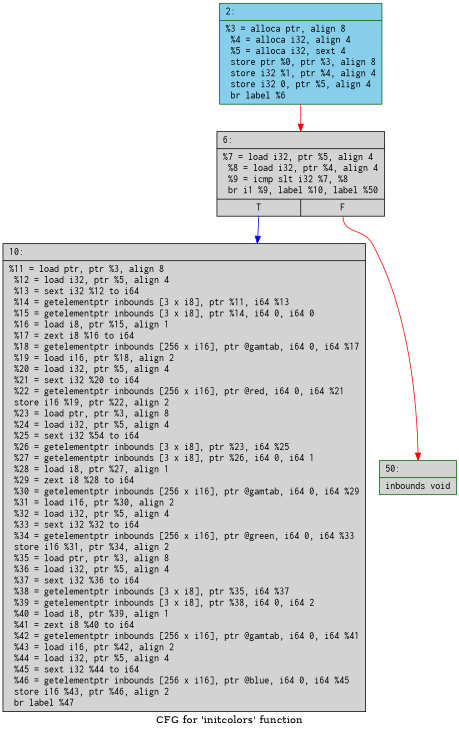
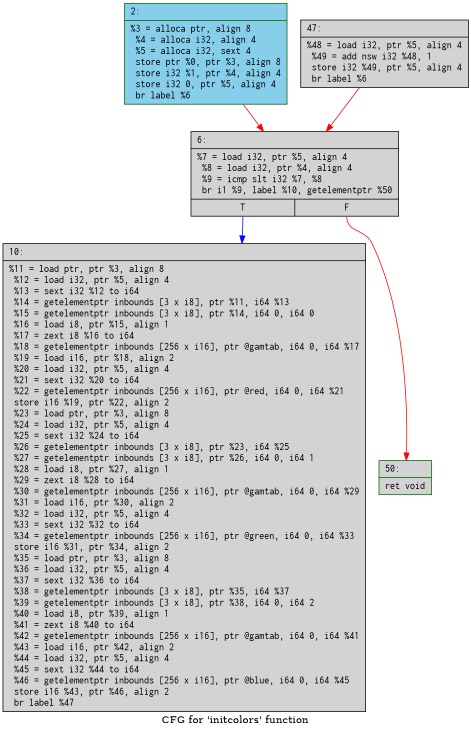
node "47:": added
node "6:": text "br i1 %9, label %10, label %50" -> "br i1 %9, label %10, getelementptr %50"
node "10:": text "%25 = sext i32 %54 to i64" -> "%25 = sext i32 %24 to i64"
node "50:": text "inbounds void" -> "ret void"
